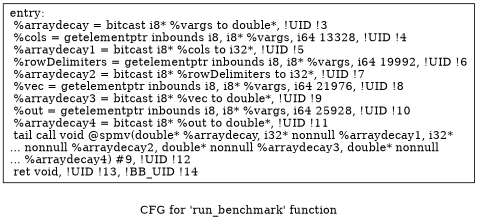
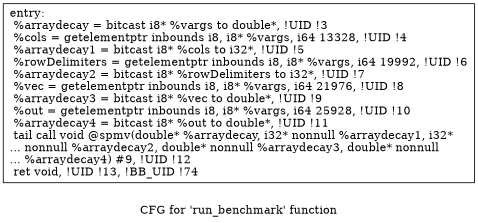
node "entry:": text "ret void, !UID !13, !BB_UID !14" -> "ret void, !UID !13, !BB_UID !74"
